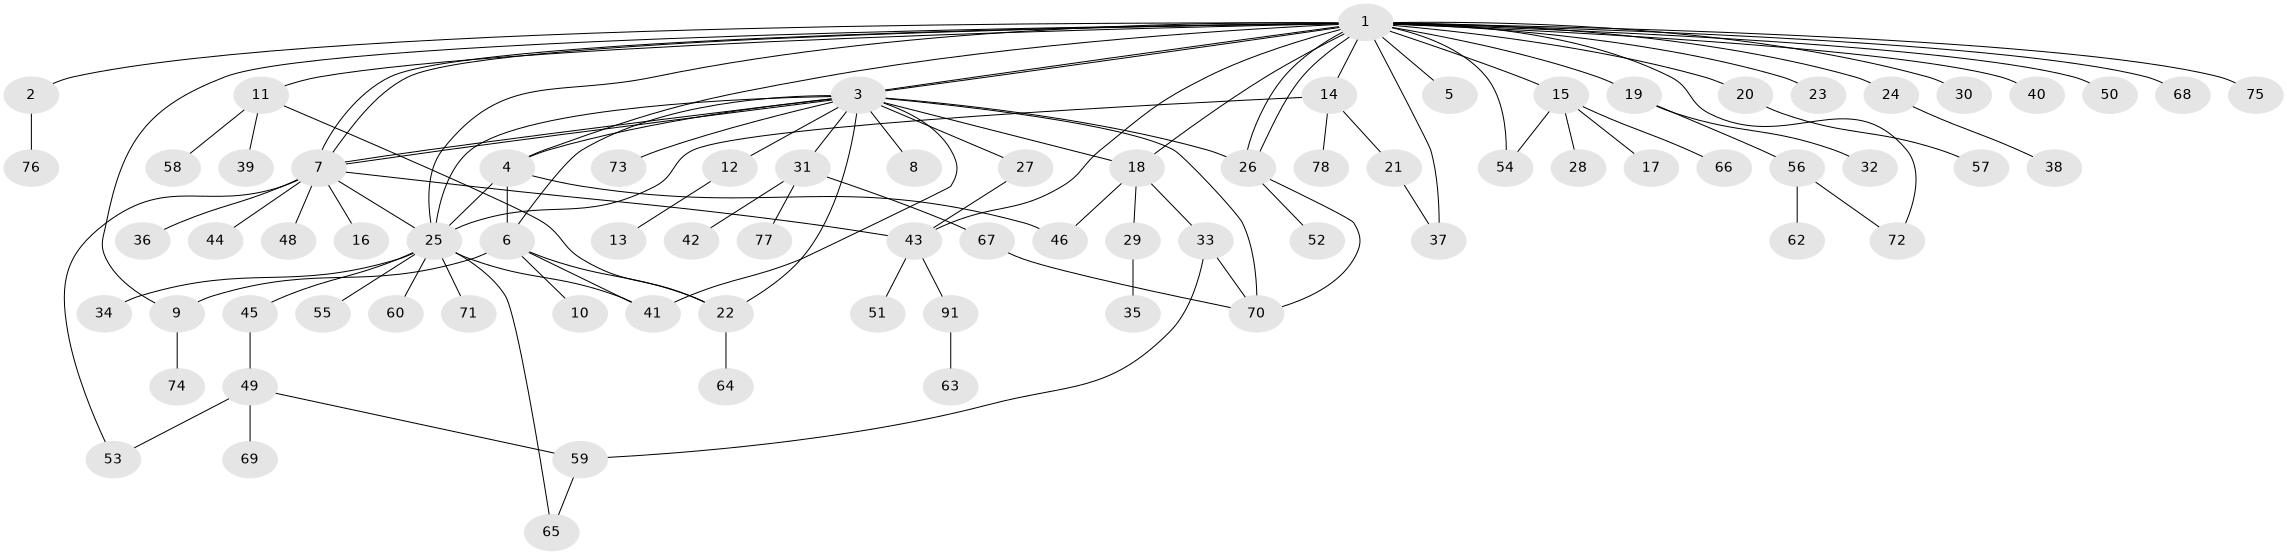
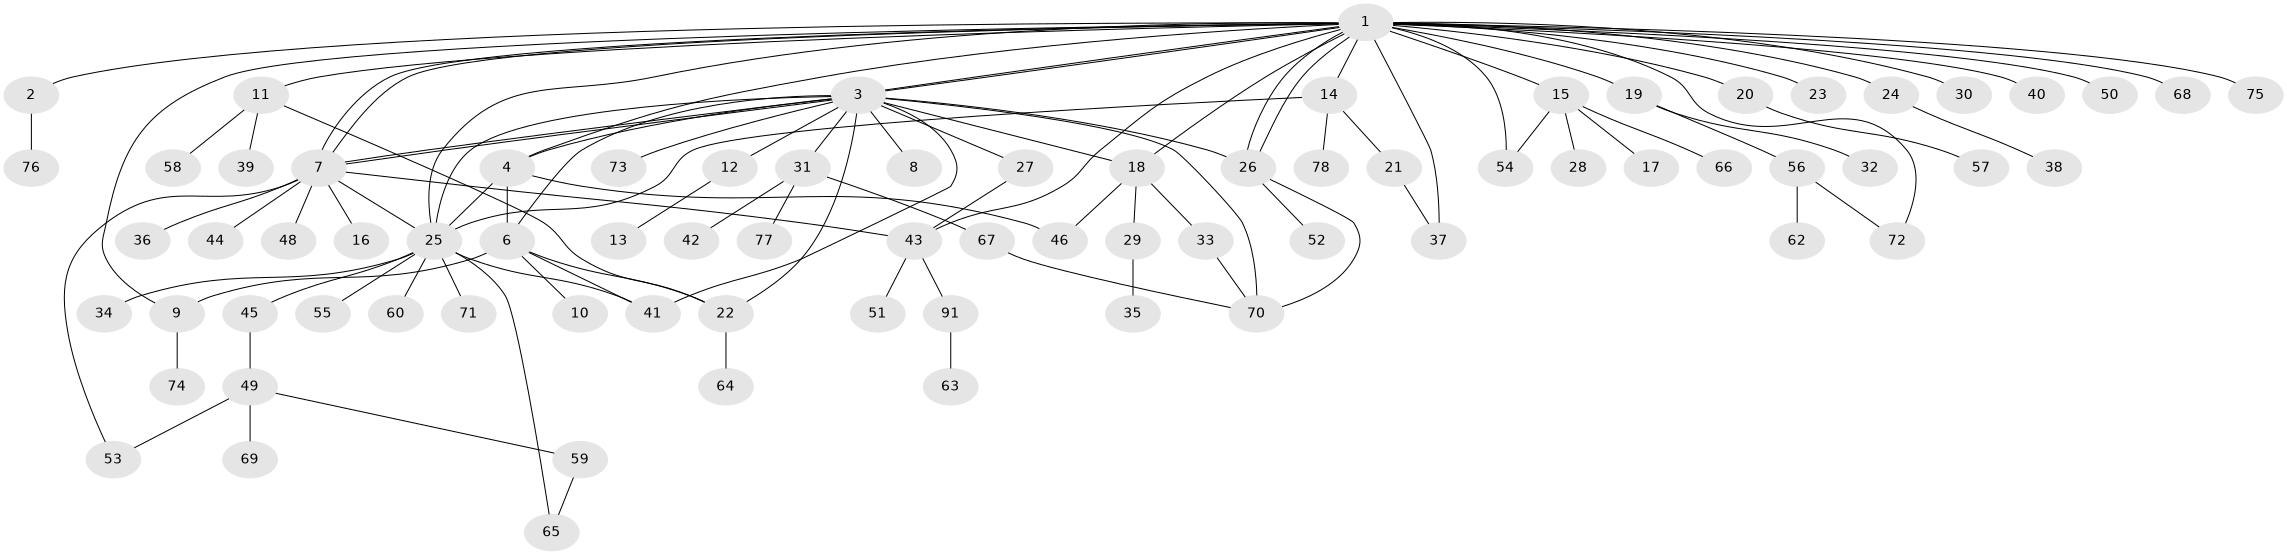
node "5": removed
edge "33" -- "59": removed
